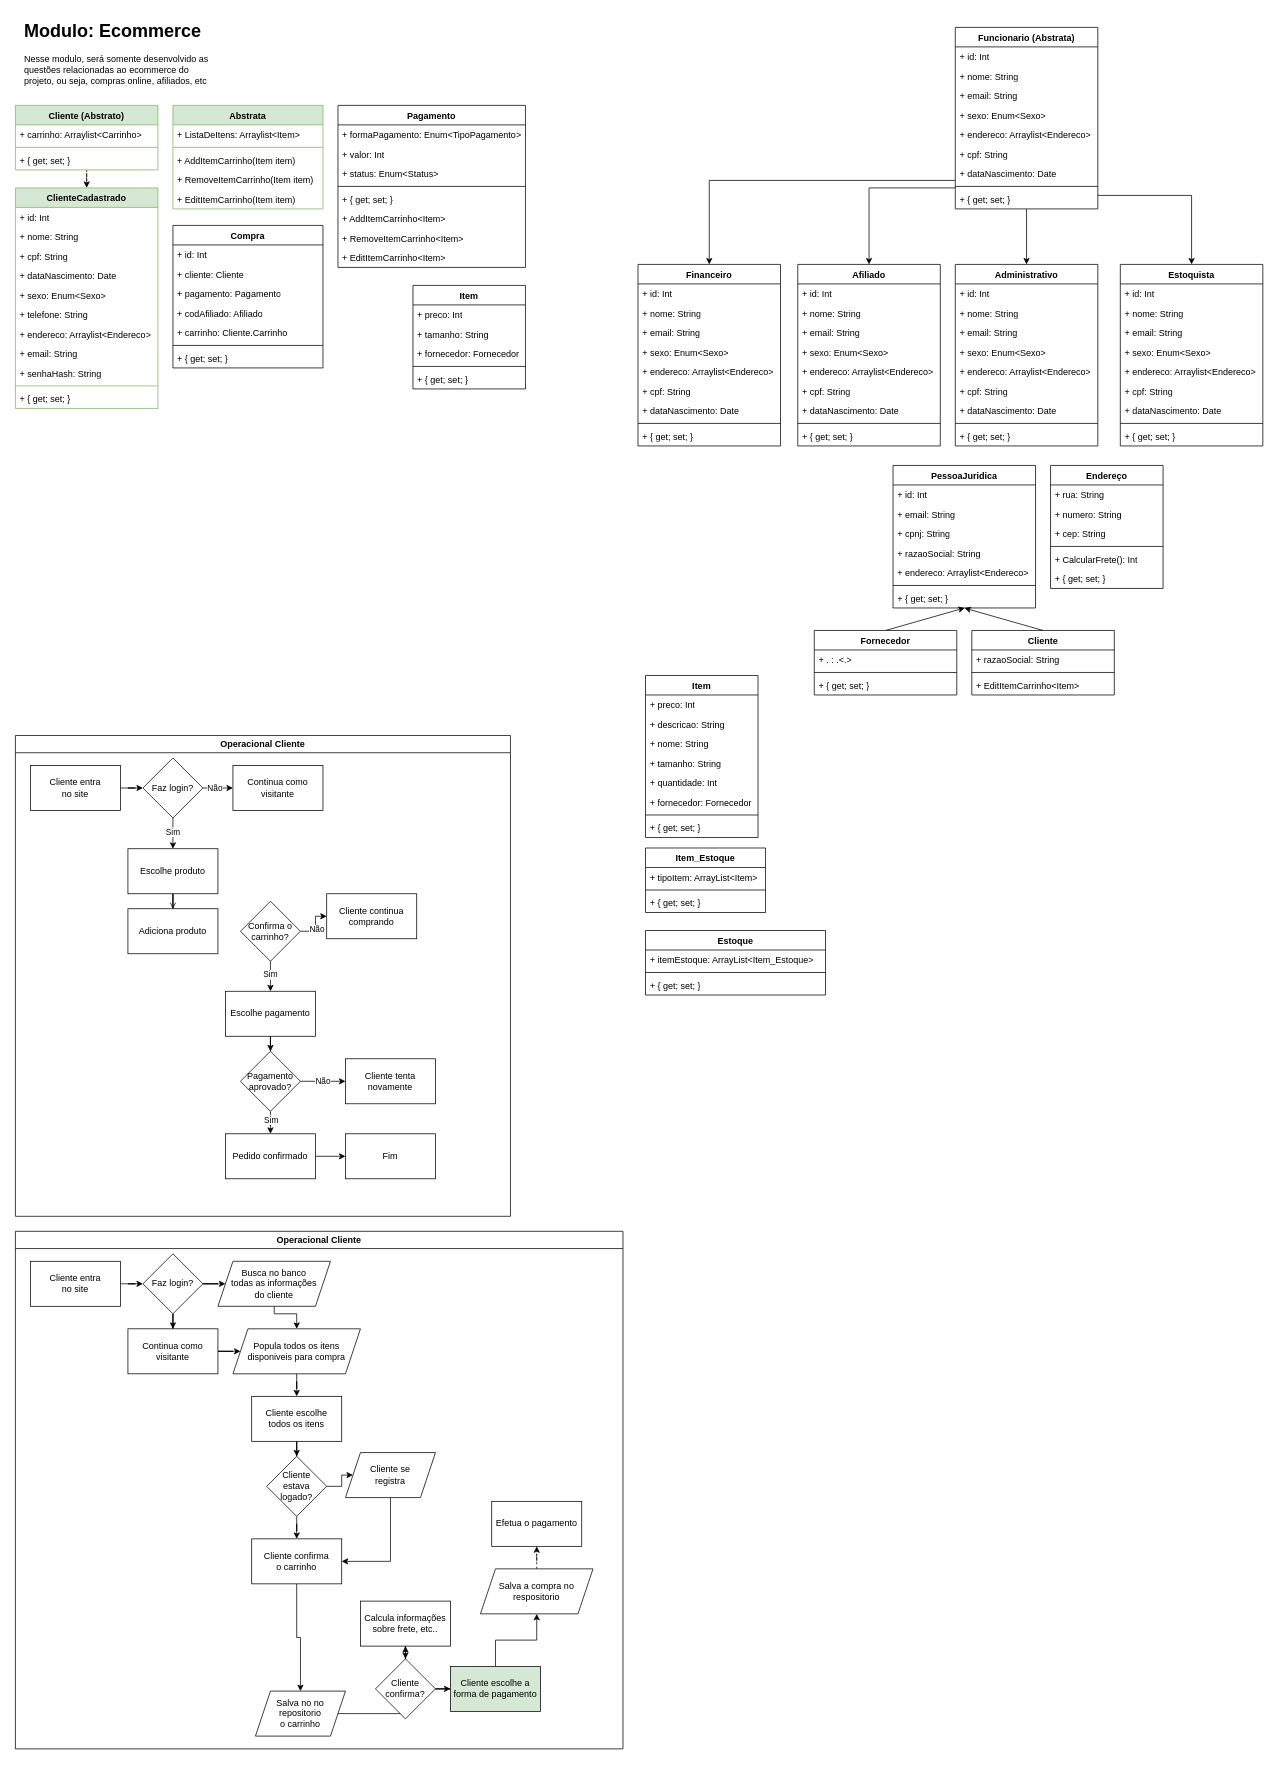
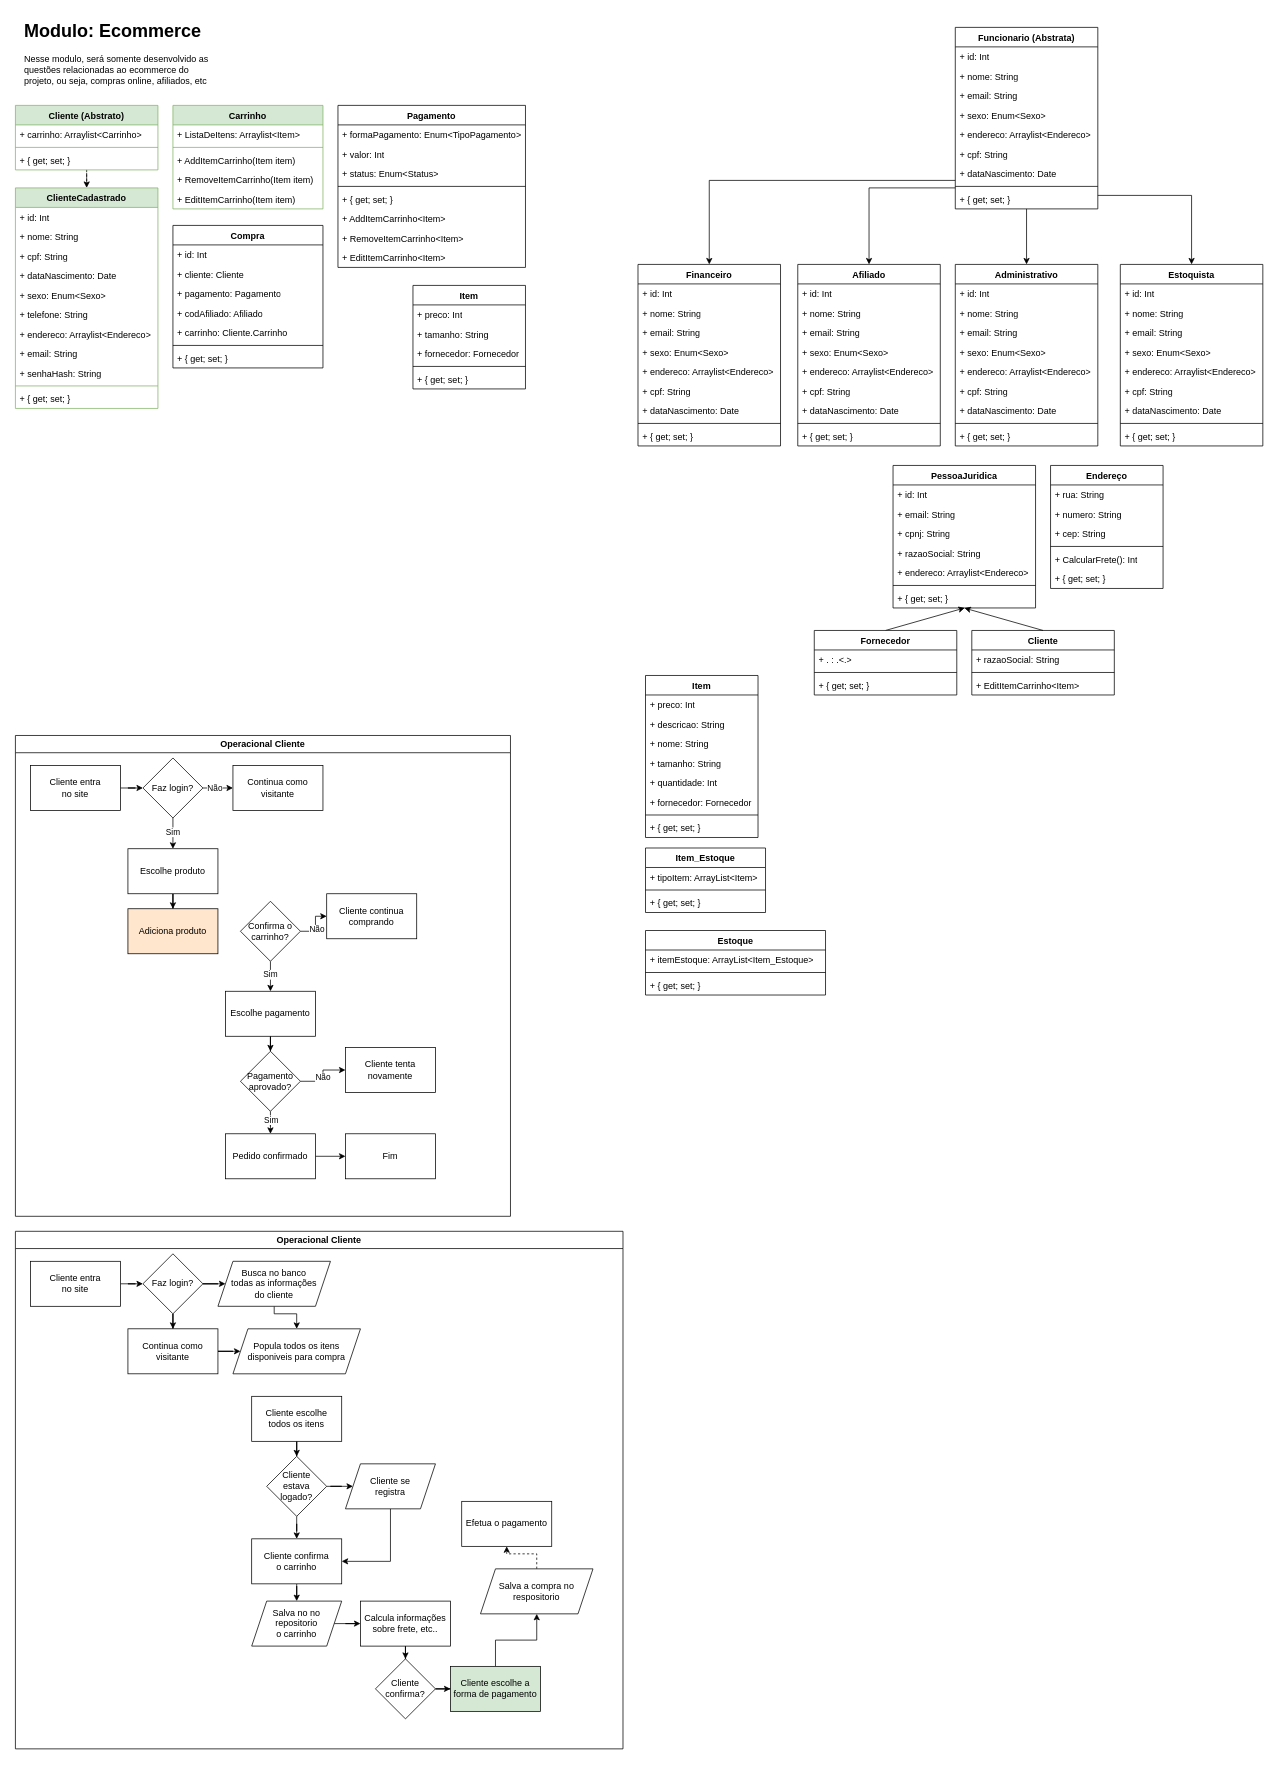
node "Abstrata": label "Abstrata" -> "Carrinho"
edge "Escolhe produto" -> "Adiciona produto": arrowhead open -> classic
node "Adiciona produto": fillcolor #ffffff -> #ffe6cc
node "Cliente tenta novamente": moved (390, 1081) -> (390, 1070)
edge "Popula todos os itens disponiveis para compra" -> "Cliente escolhe todos os itens": removed
node "Cliente se registra": moved (390, 1475) -> (390, 1486)
node "Efetua o pagamento": moved (537, 1524) -> (507, 1524)
node "Salva no no repositorio o carrinho": moved (300, 1713) -> (297, 1623)
